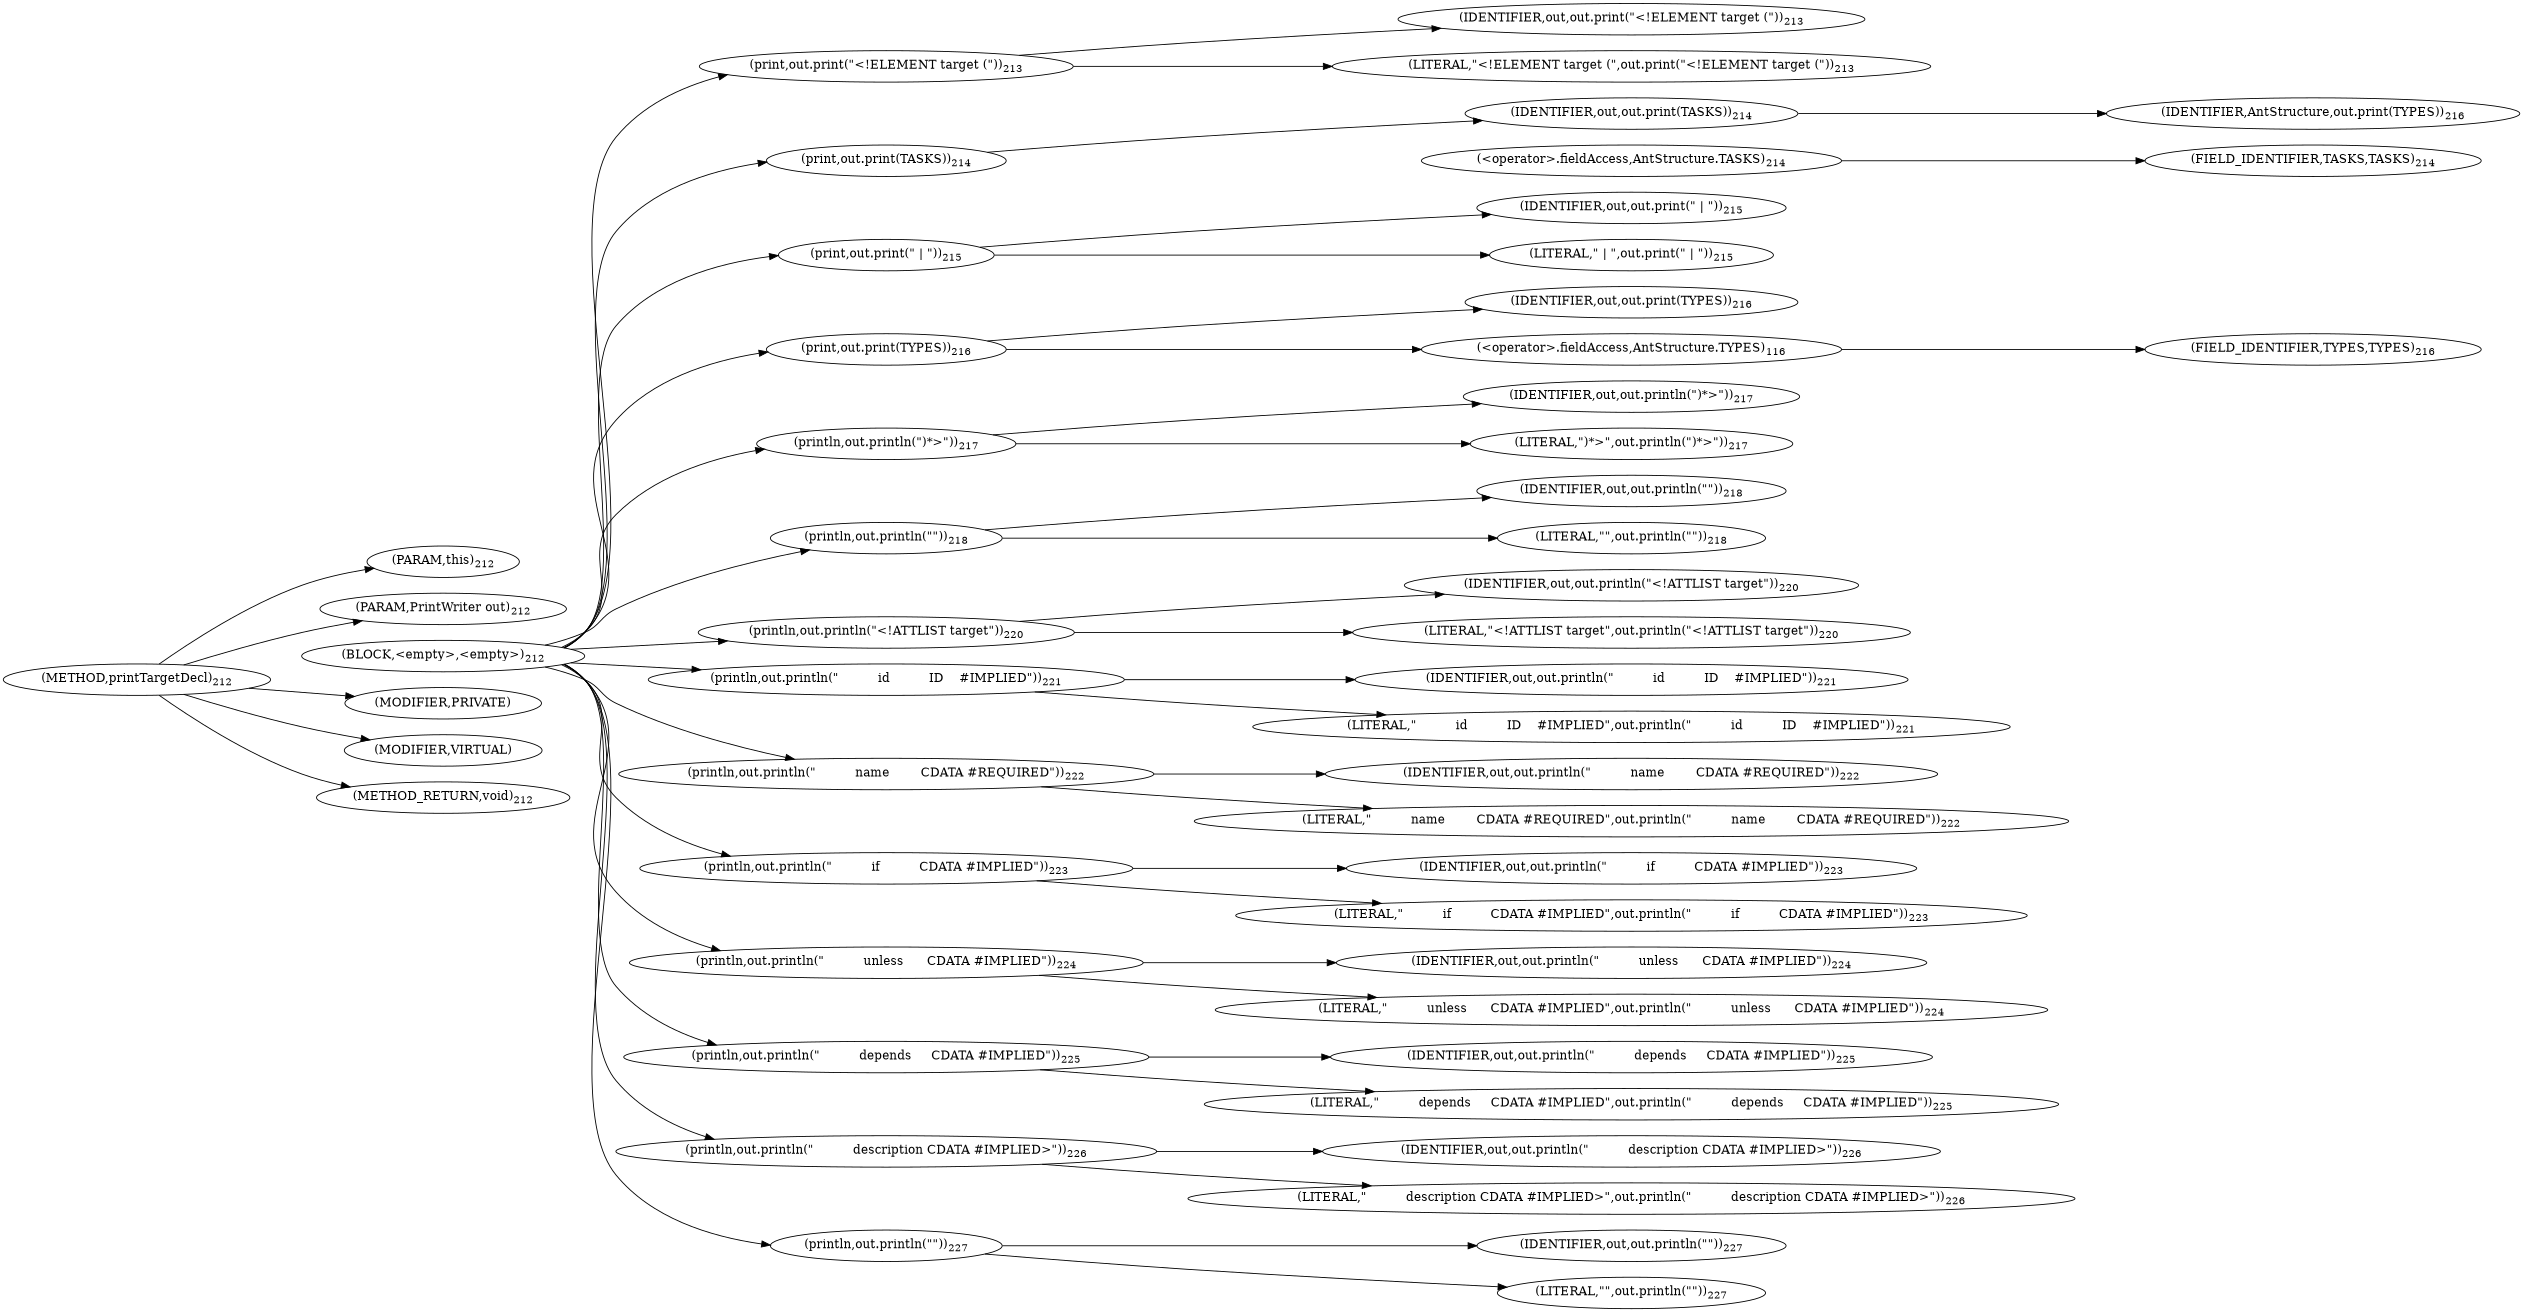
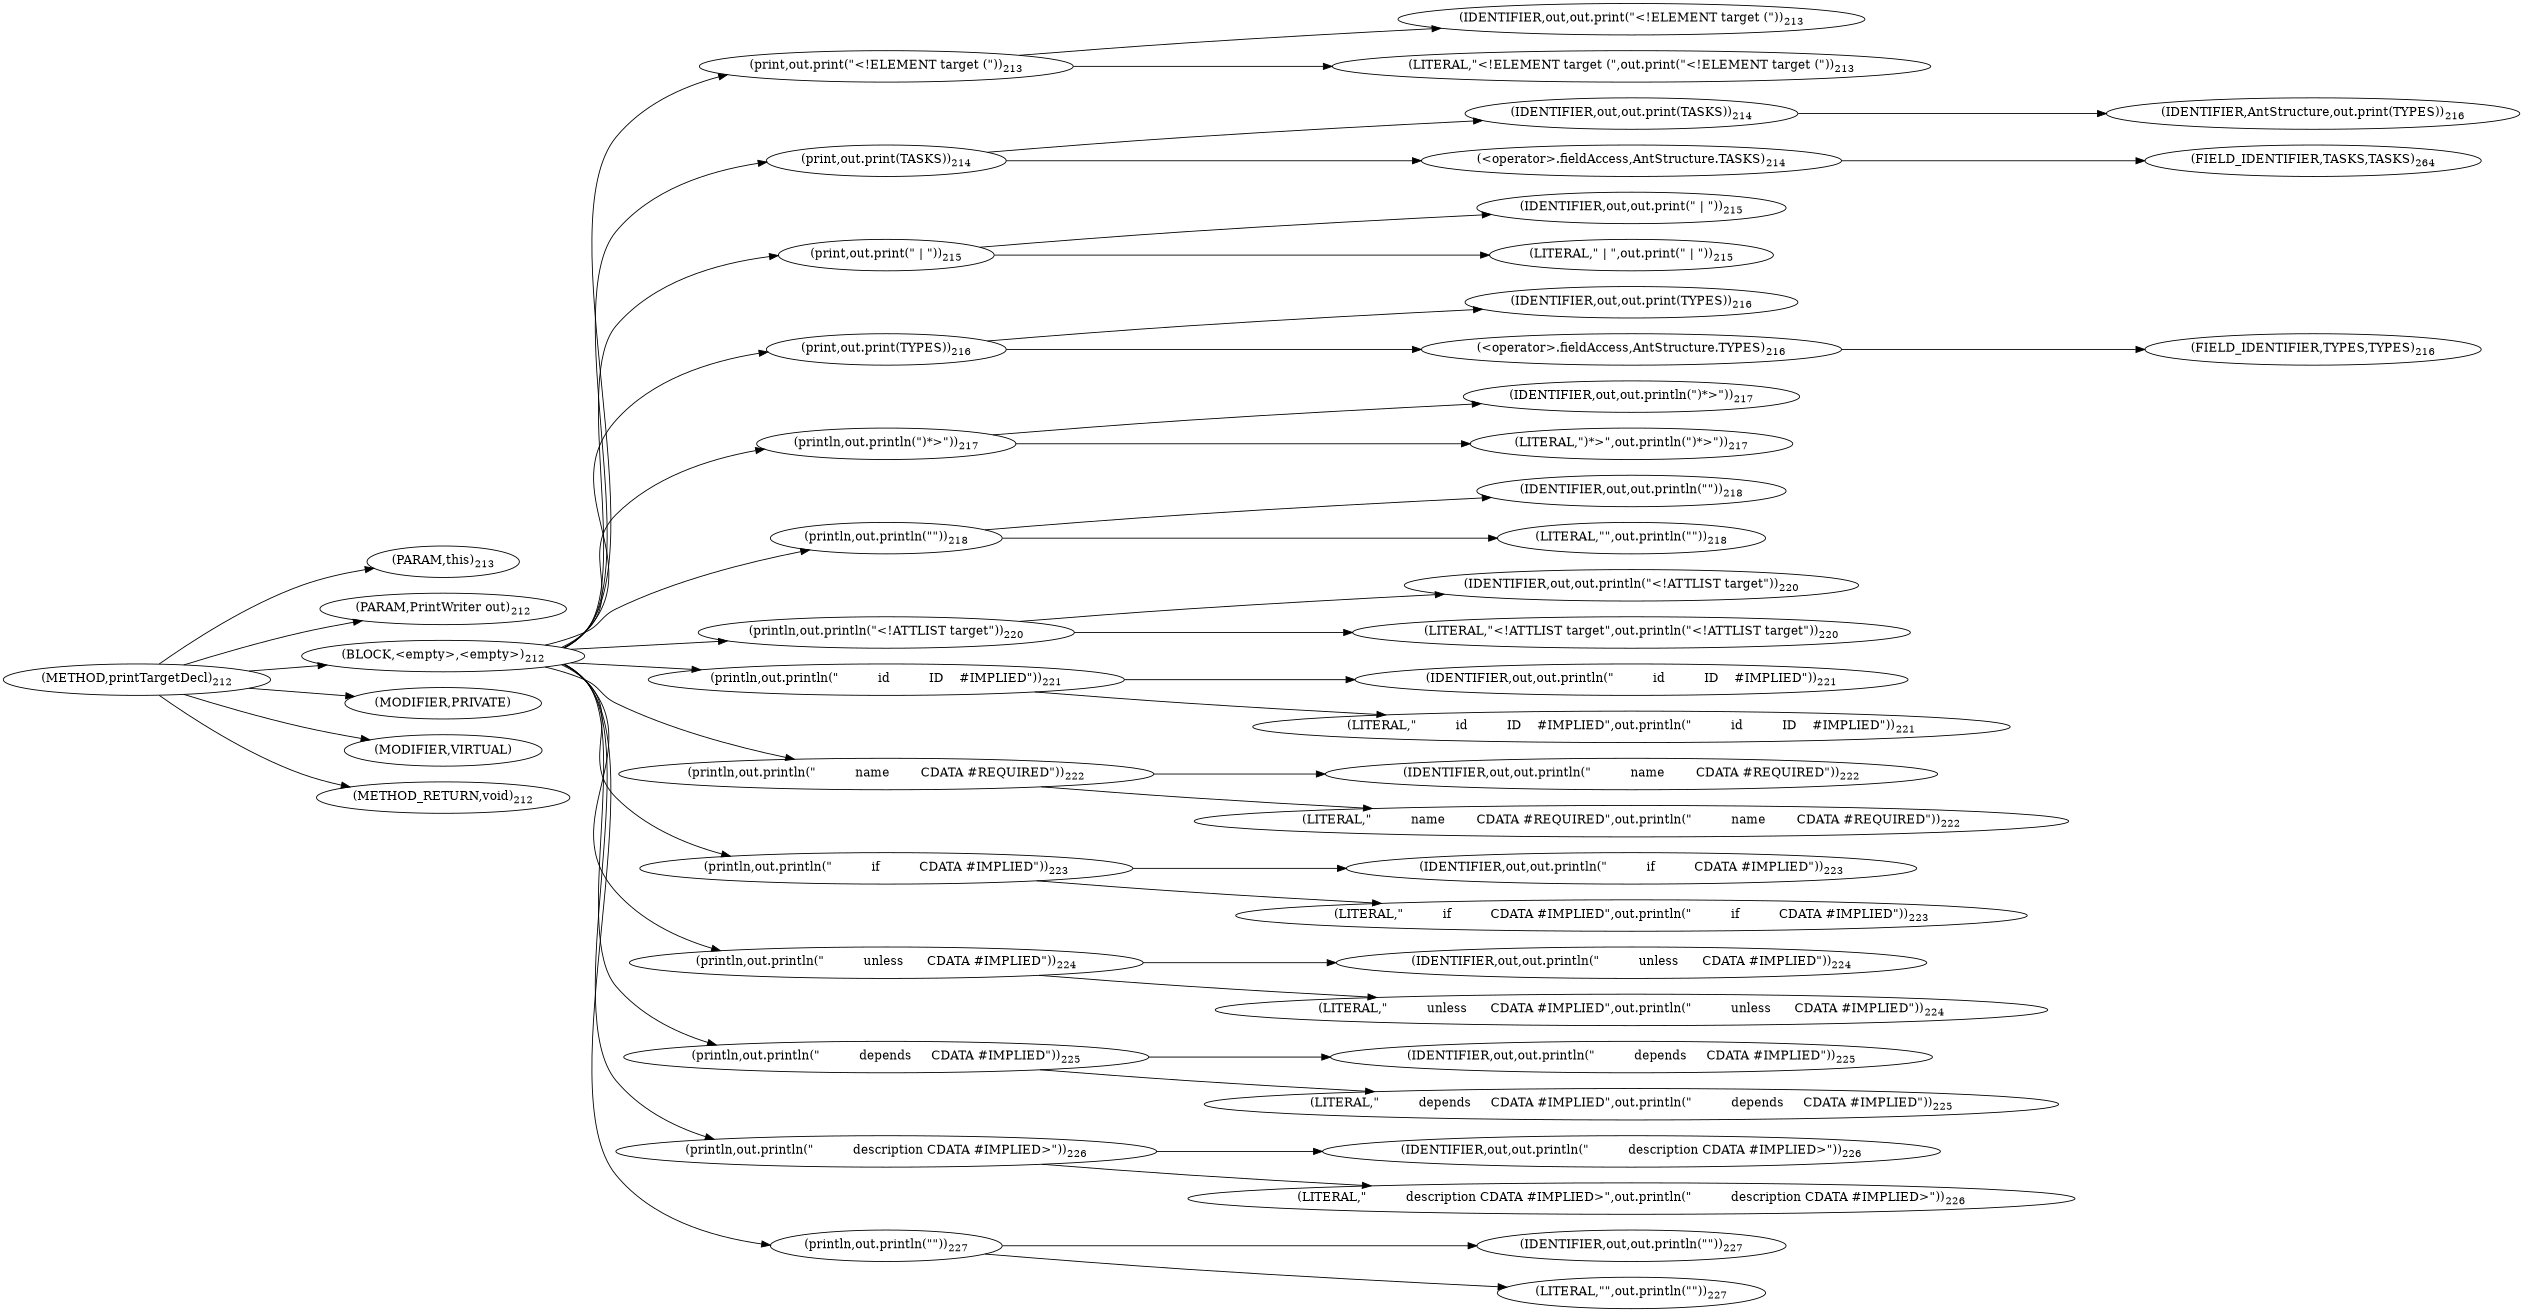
node "(FIELD_IDENTIFIER,TASKS,TASKS)": text "214" -> "264"
edge "(print,out.print(TASKS))" -> "(<operator>.fieldAccess,AntStructure.TASKS)": added
node "(<operator>.fieldAccess,AntStructure.TYPES)": text "116" -> "216"
node "(PARAM,this)": text "212" -> "213"
edge "(METHOD,printTargetDecl)" -> "(BLOCK,<empty>,<empty>)": added
